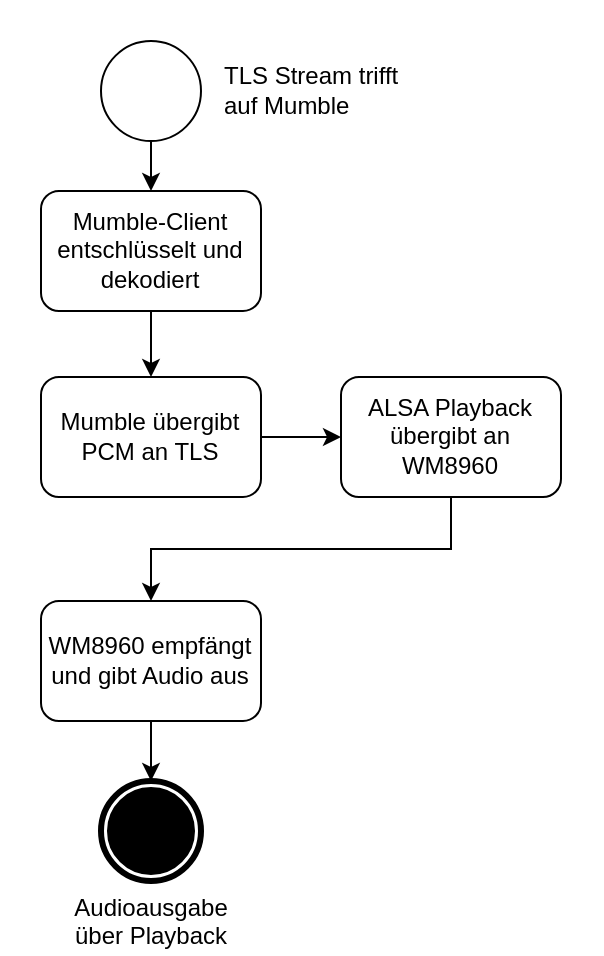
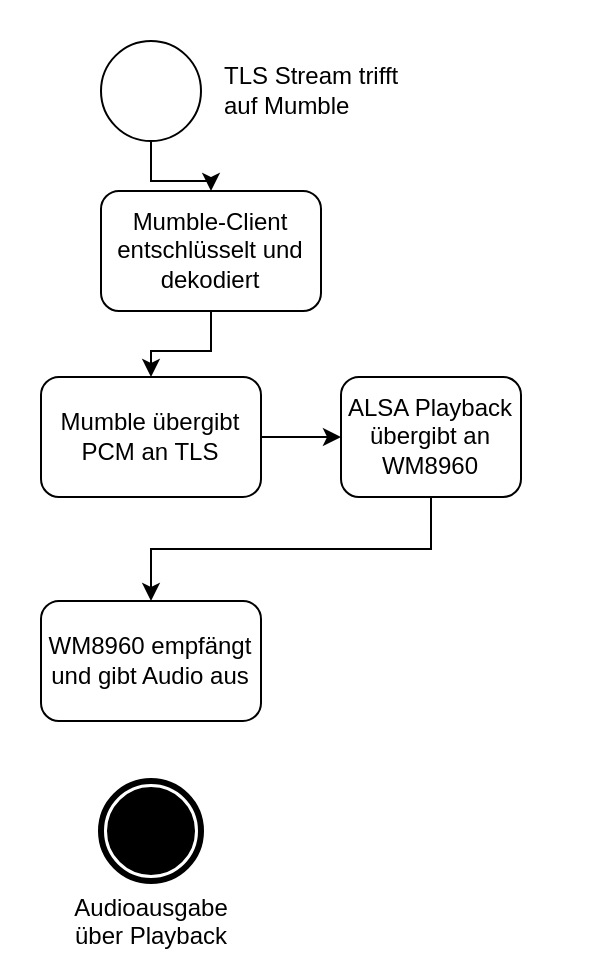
node "Mumble-Client entschlüsselt und dekodiert": moved (151, 251) -> (211, 251)
node "ALSA Playback übergibt an WM8960": size 220x120 -> 180x120
edge "WM8960 empfängt und gibt Audio aus" -> "Audioausgabe über Playback": removed
